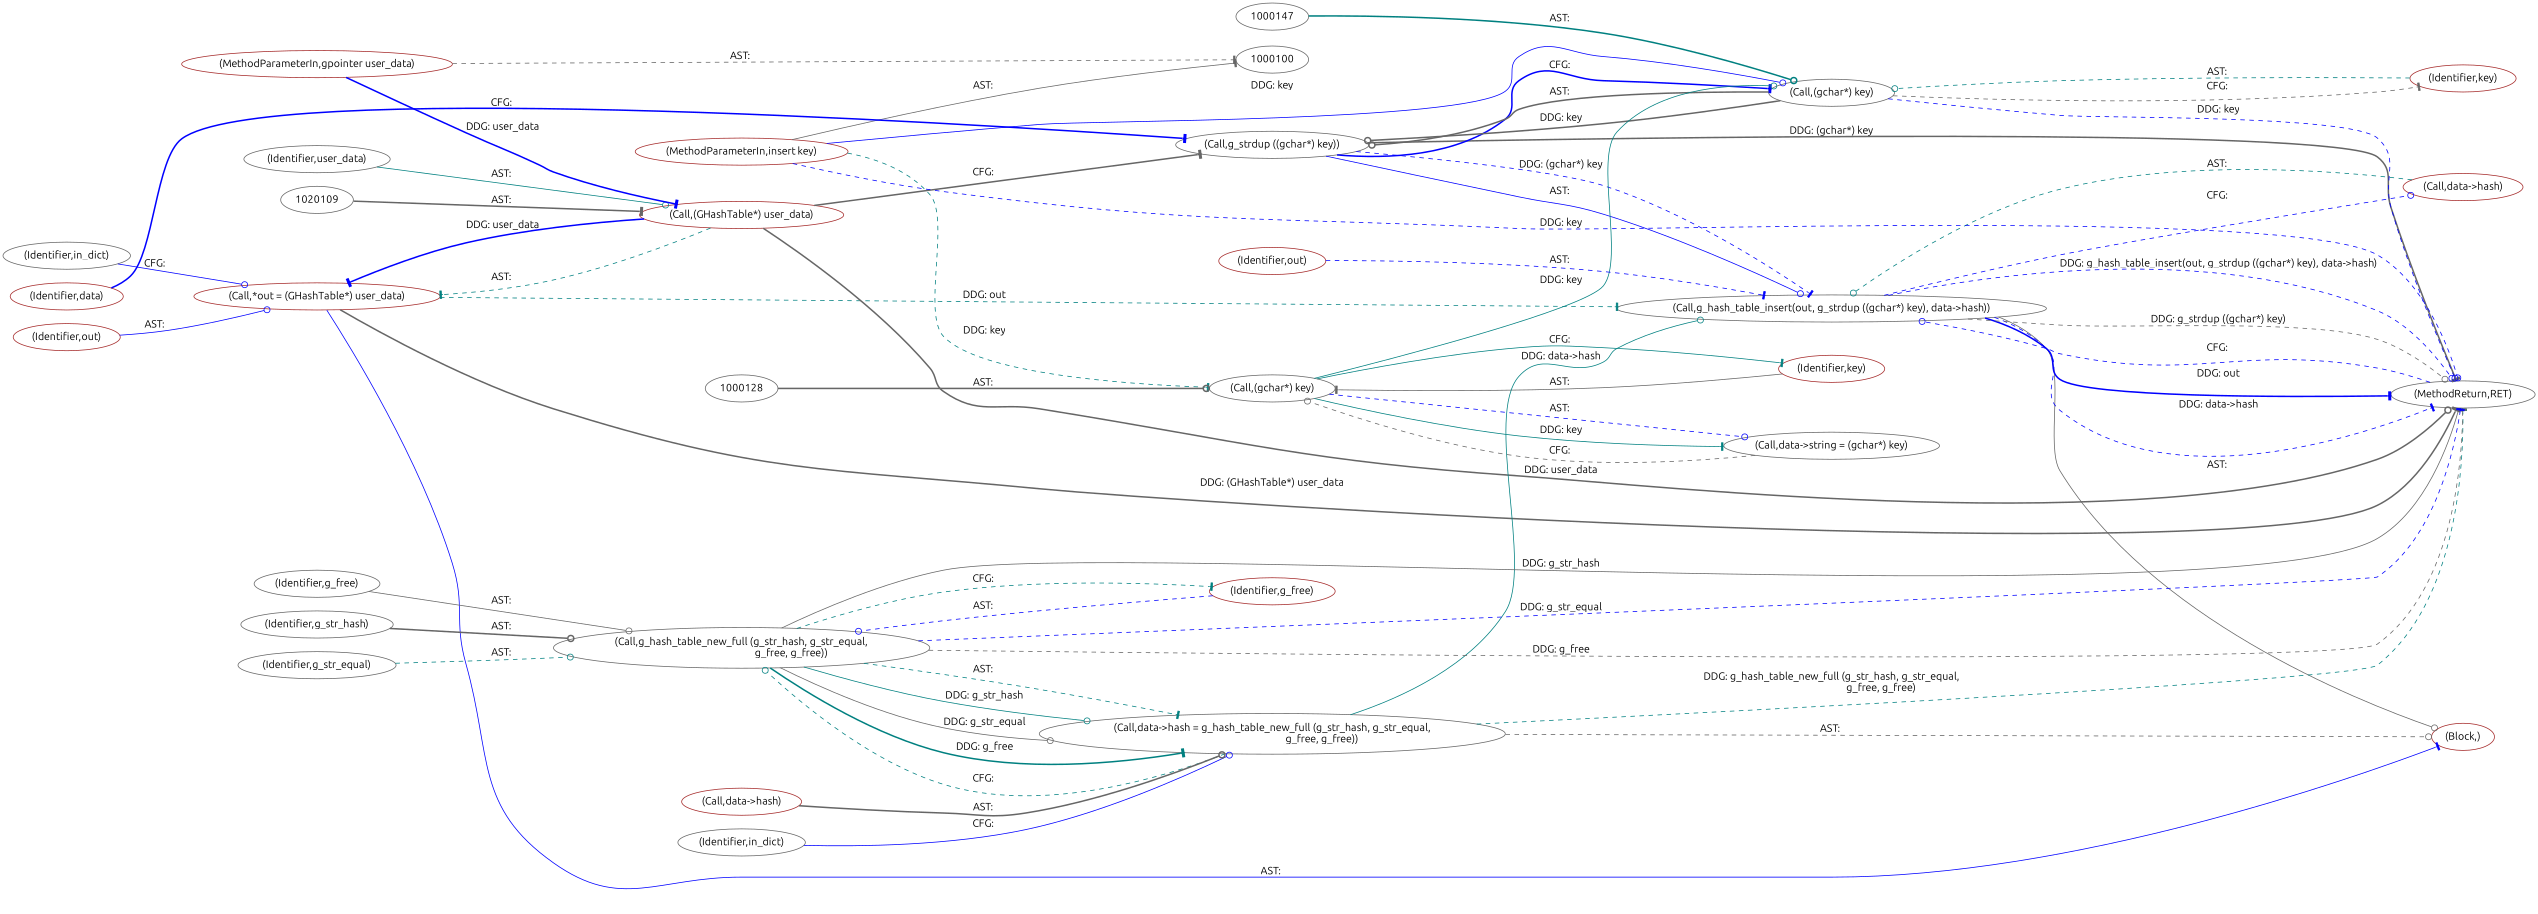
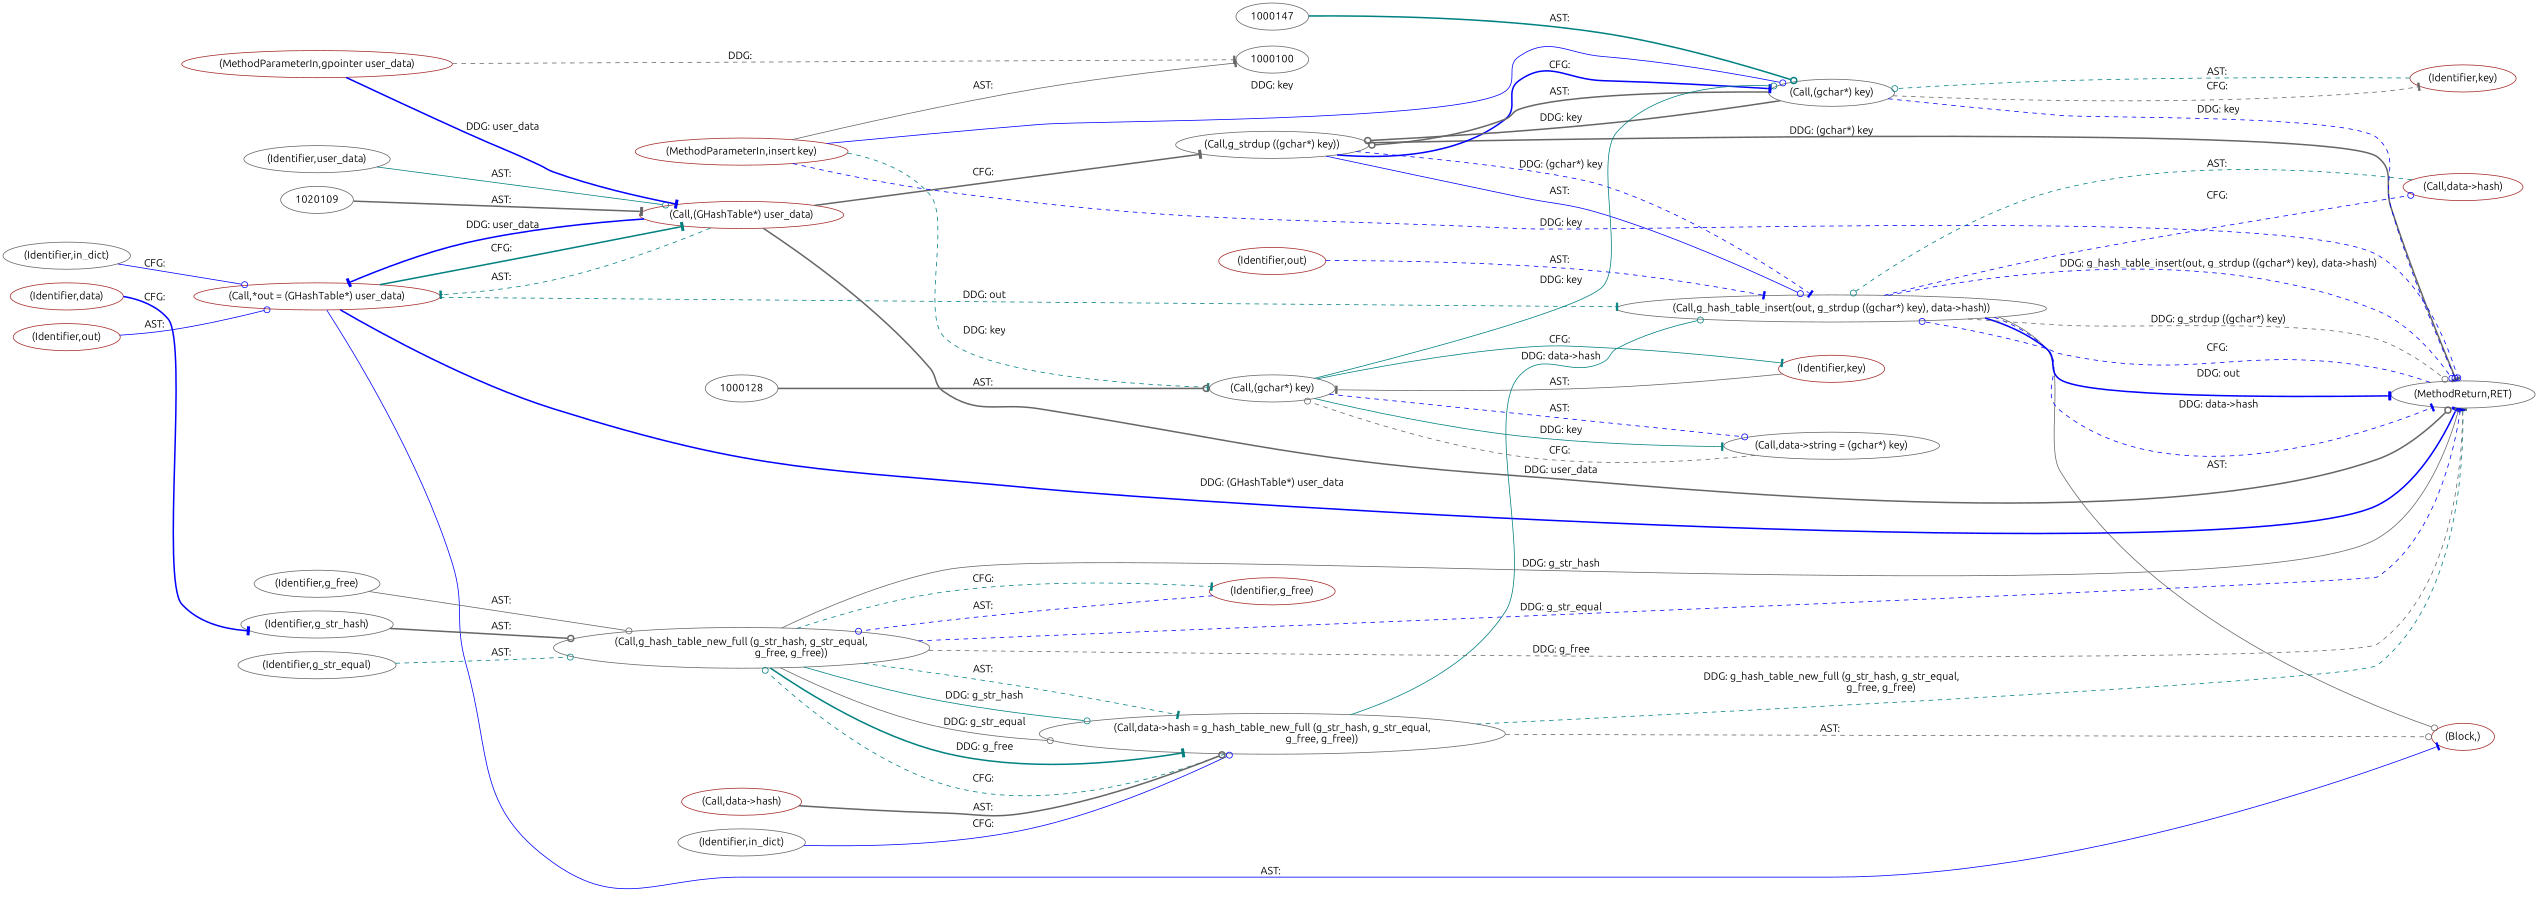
edge "(MethodParameterIn,gpointer user_data)" -> "1000100": label "AST: " -> "DDG: "
edge "(Identifier,data)" -> "(Call,g_strdup ((gchar*) key))": now "(Identifier,data)" -> "(Identifier,g_str_hash)"
edge "(Call,*out = (GHashTable*) user_data)" -> "(Call,(GHashTable*) user_data)": added, label "CFG:"
edge "(Call,*out = (GHashTable*) user_data)" -> "(MethodReturn,RET)": color gray40 -> blue
